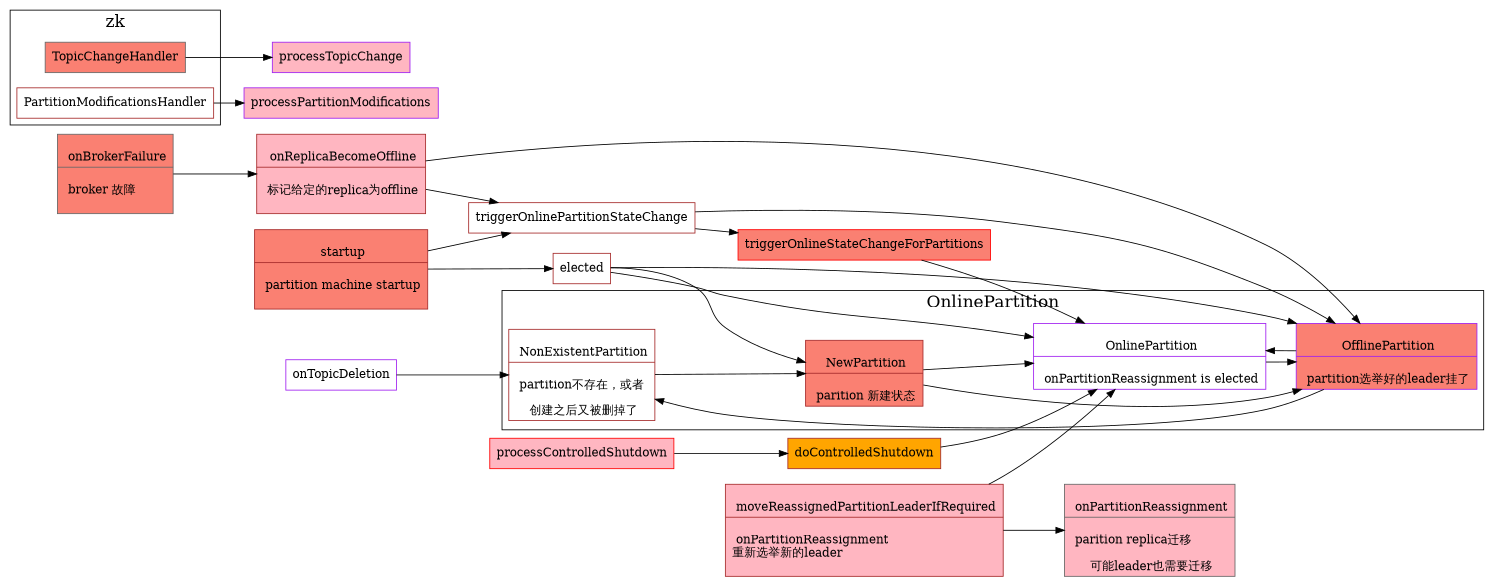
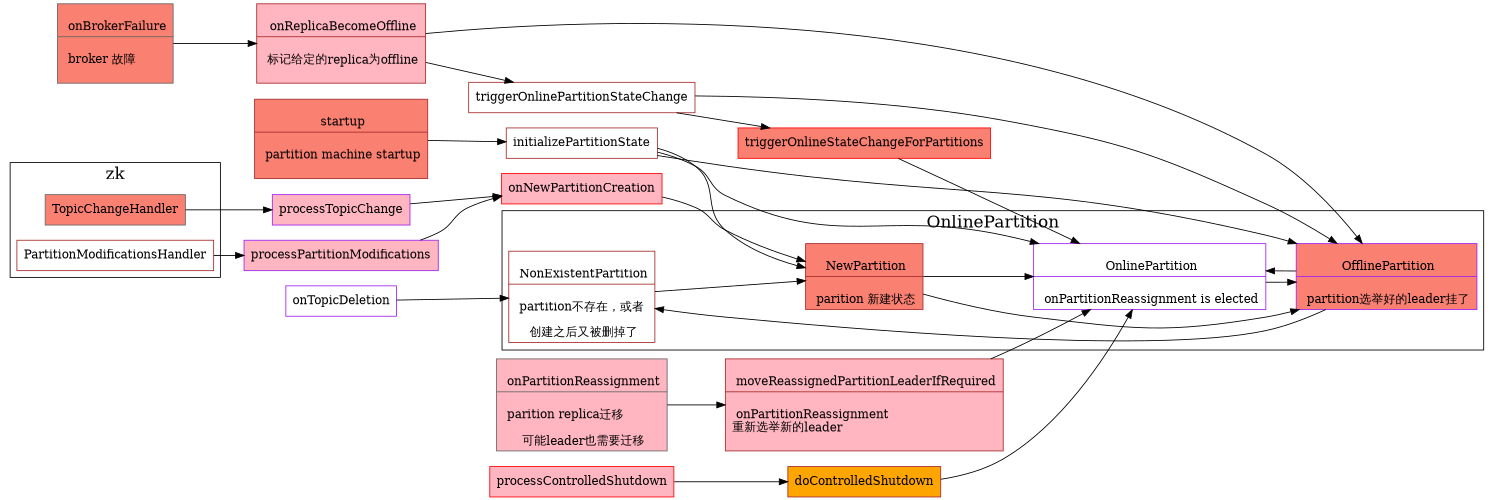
node "onNewPartitionCreation": added
edge "startup" -> "triggerOnlinePartitionStateChange": removed
node "elected": label "elected" -> "initializePartitionState"
edge "moveReassignedPartitionLeaderIfRequired" -> "onPartitionReassignment": reversed
